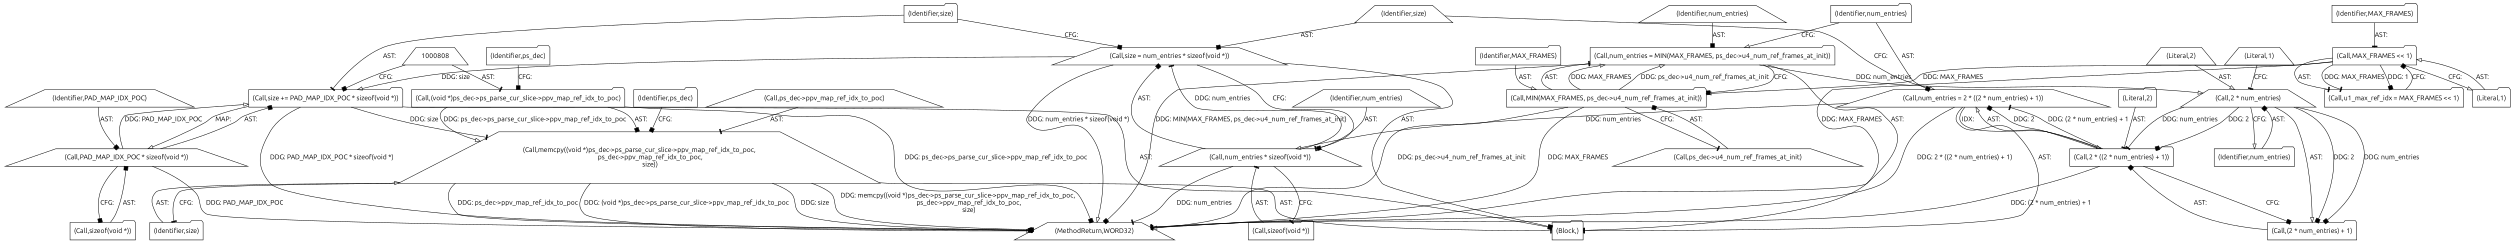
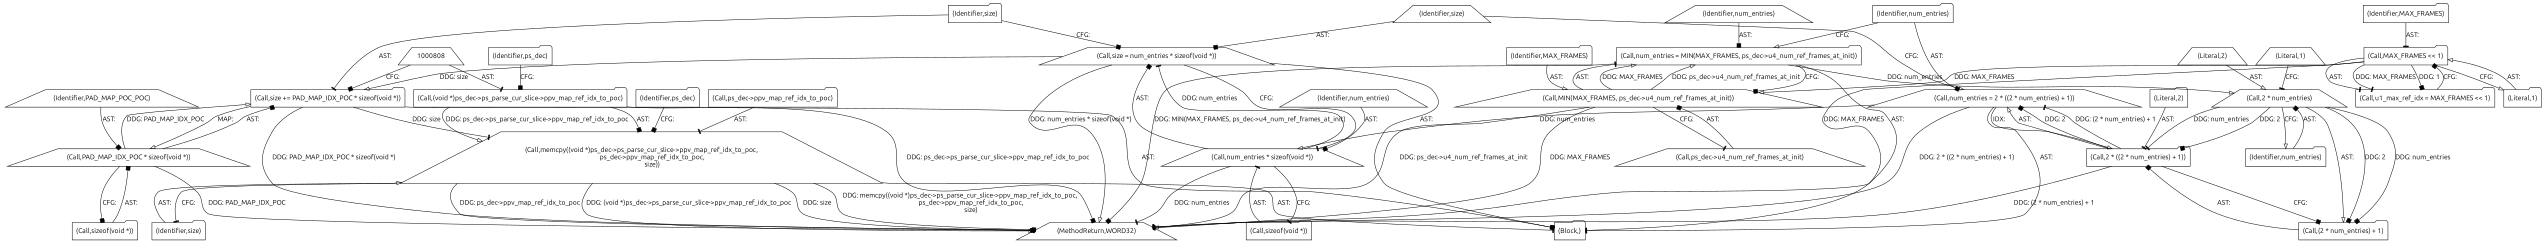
node "(Identifier,PAD_MAP_IDX_POC)": label "(Identifier,PAD_MAP_IDX_POC)" -> "(Identifier,PAD_MAP_POC_POC)"
node "(Call,ps_dec->ppv_map_ref_idx_to_poc)": shape trapezium -> folder
node "(Call,MIN(MAX_FRAMES, ps_dec->u4_num_ref_frames_at_init))": shape folder -> trapezium
